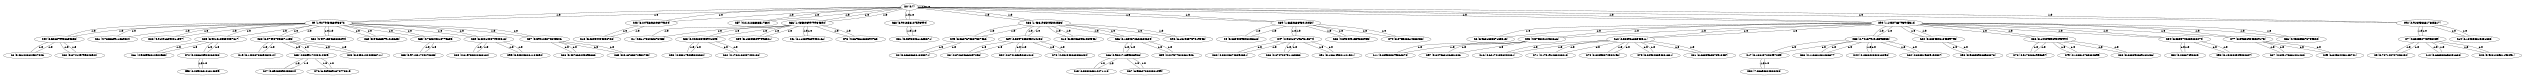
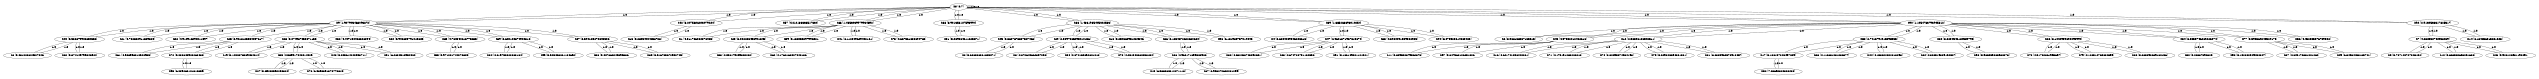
node "n74 (3.075523614883423)": label "n74 (3.075523614883423)" -> "n94 (3.075523614883423)"
node "n51 (6.2634516954422)": added
node "n59 (4.227577328681946)": removed
